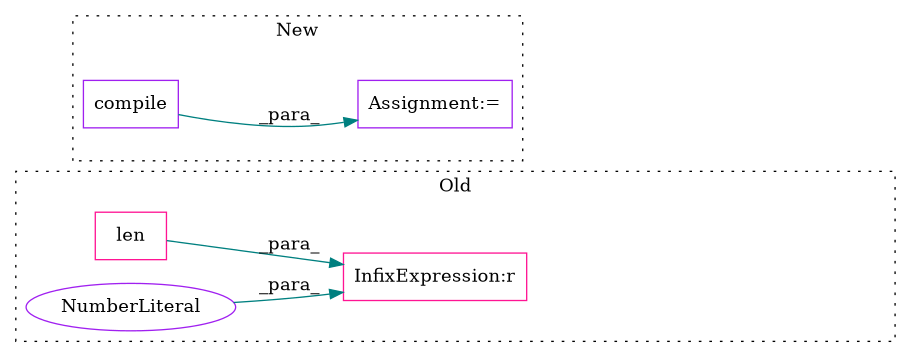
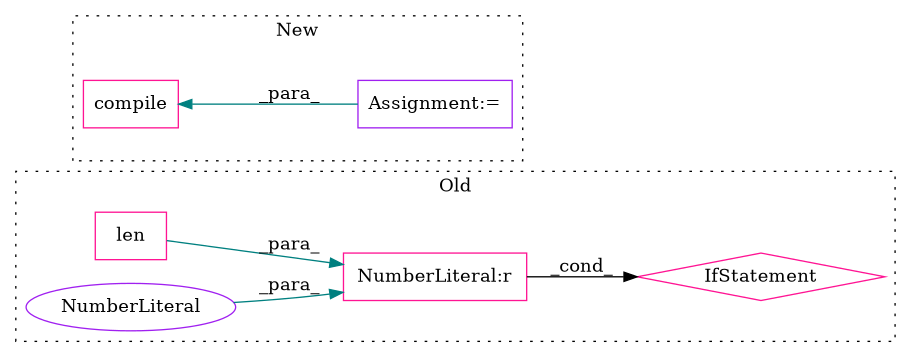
node "compile": color purple -> deeppink
edge "compile" -> "Assignment:=": reversed
node "InfixExpression:r": label "InfixExpression:r" -> "NumberLiteral:r"
node "IfStatement": added
